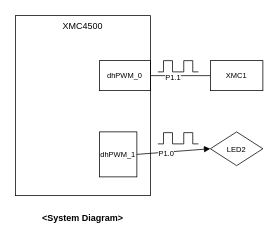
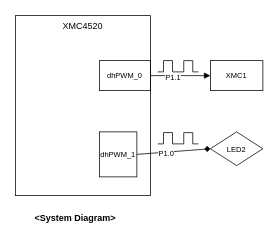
node "XMC4500": label "XMC4500" -> "XMC4520"
edge "dhPWM_0" -- "XMC1": arrowhead none -> block
edge "dhPWM_1" -> "LED2": arrowhead block -> diamond
node "<System Diagram>": moved (83, 218) -> (75, 218)
